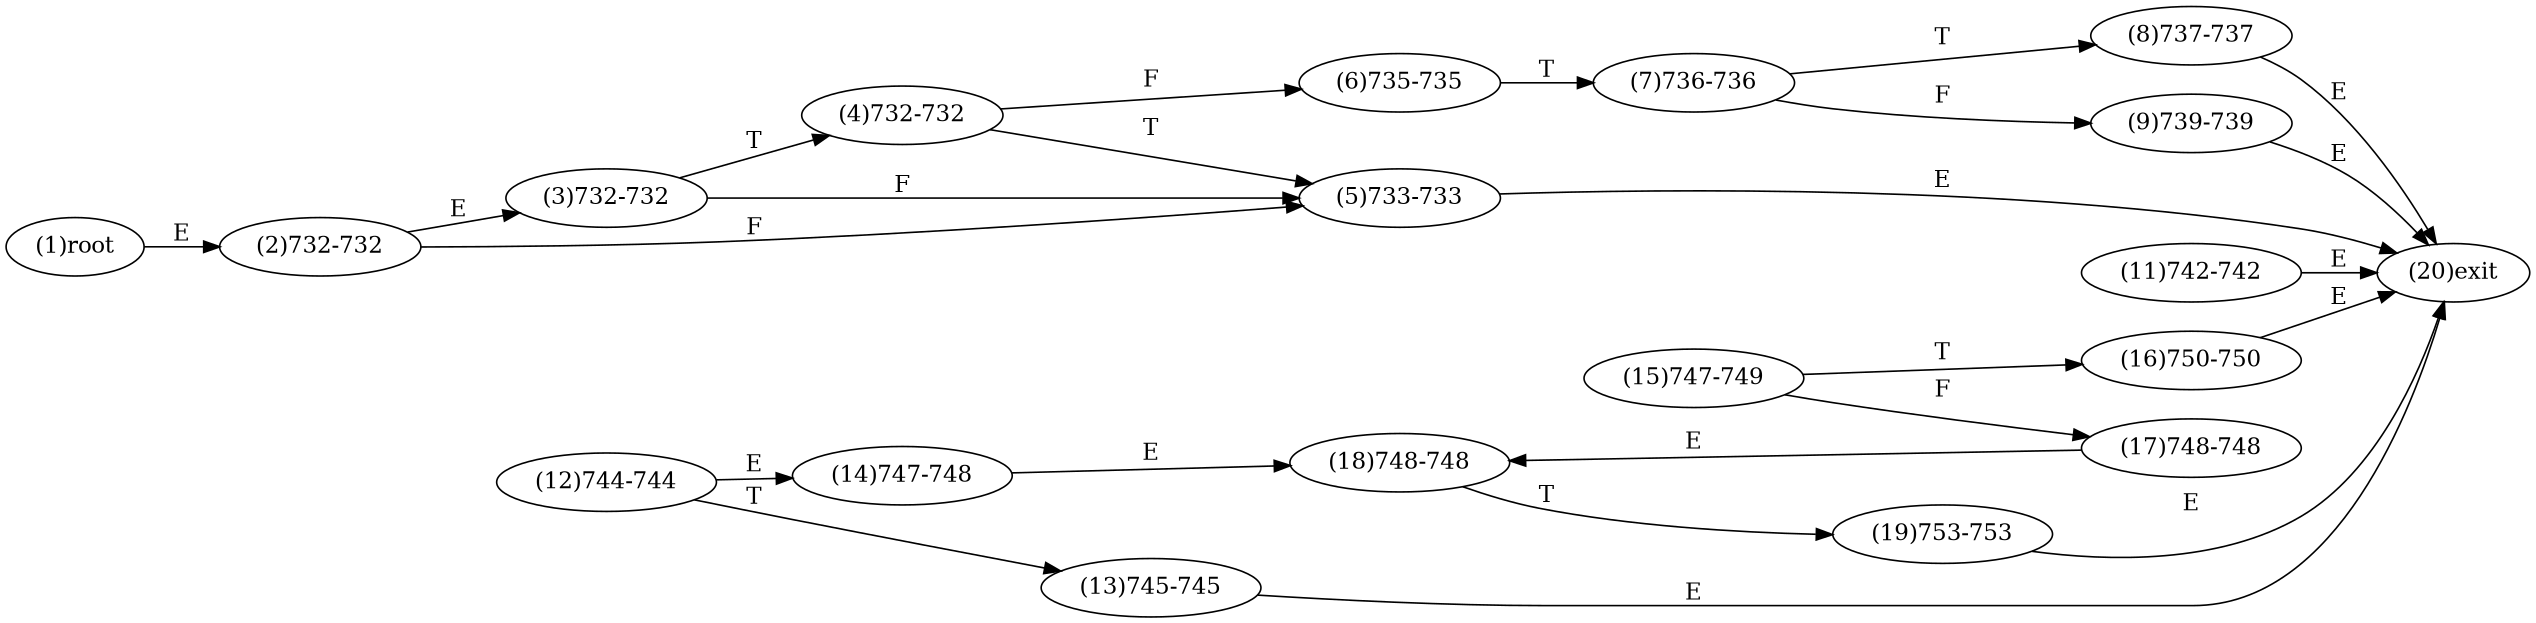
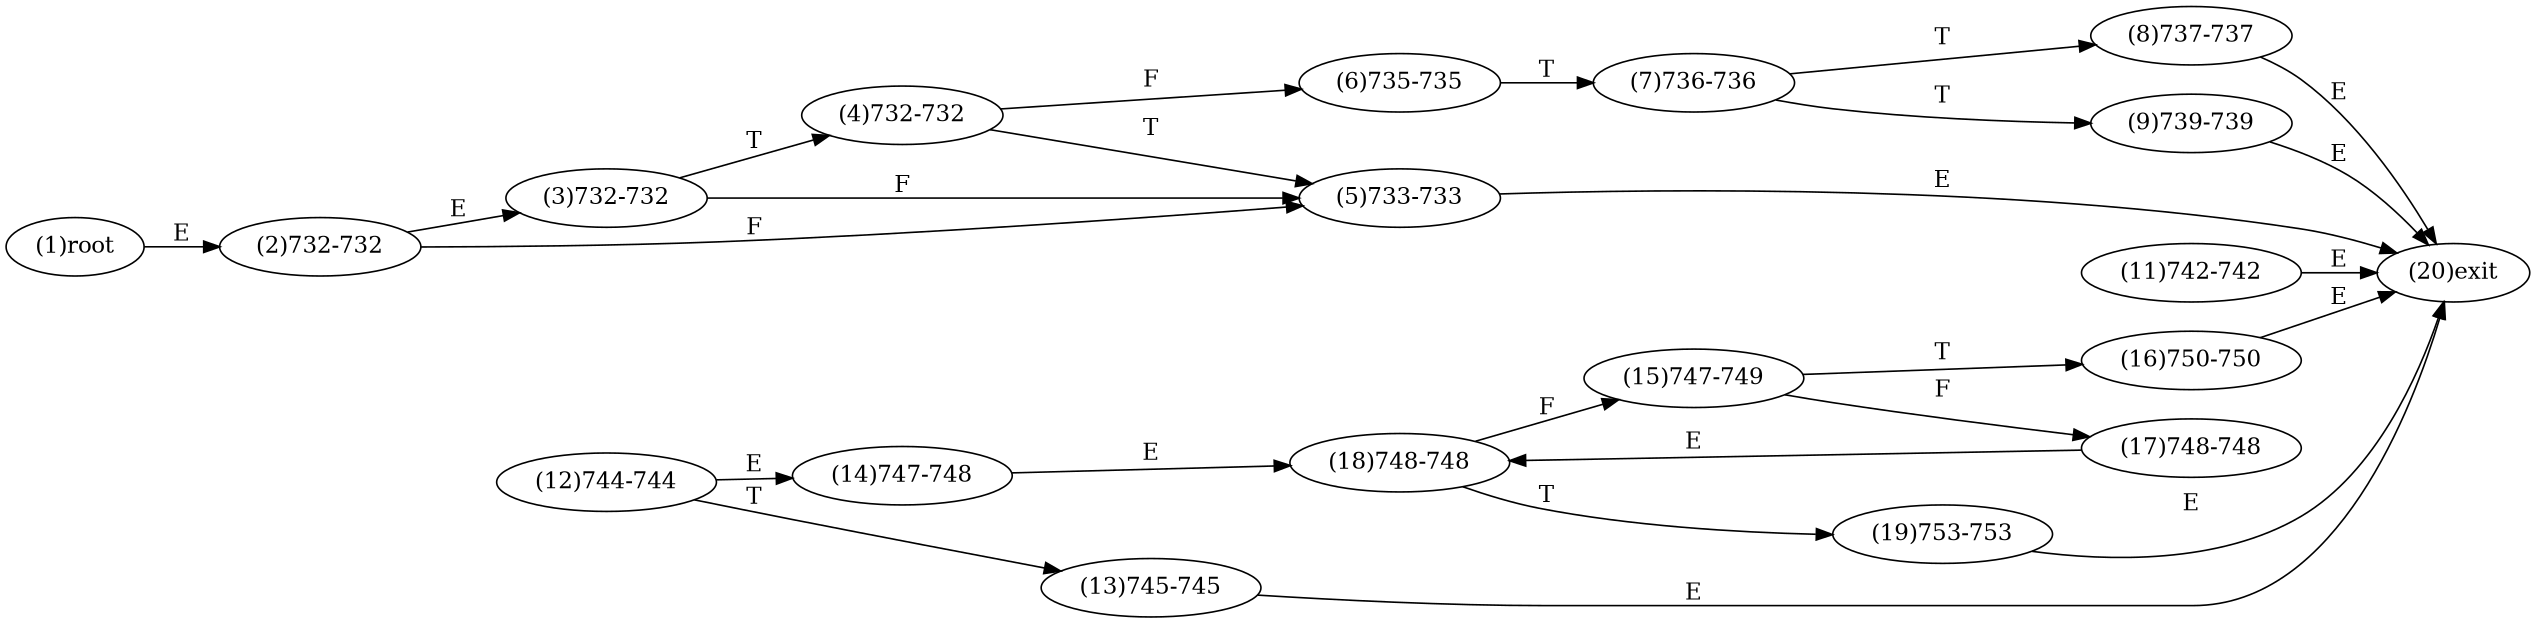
edge "(7)736-736" -> "(9)739-739": label "F" -> "T"
edge "(18)748-748" -> "(15)747-749": added, label "F"
